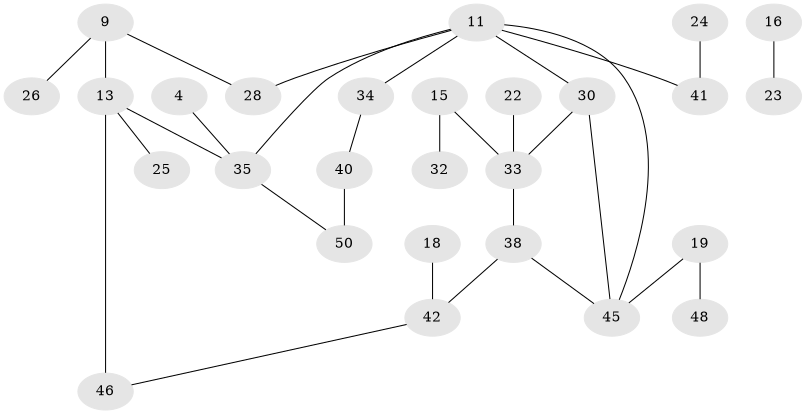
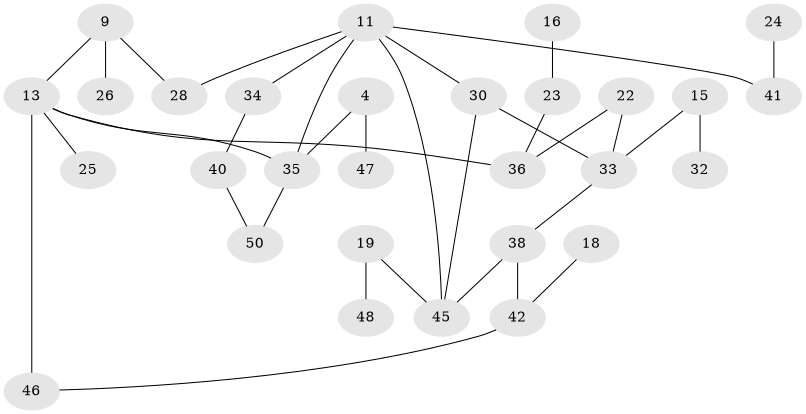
node "47": added
node "36": added
